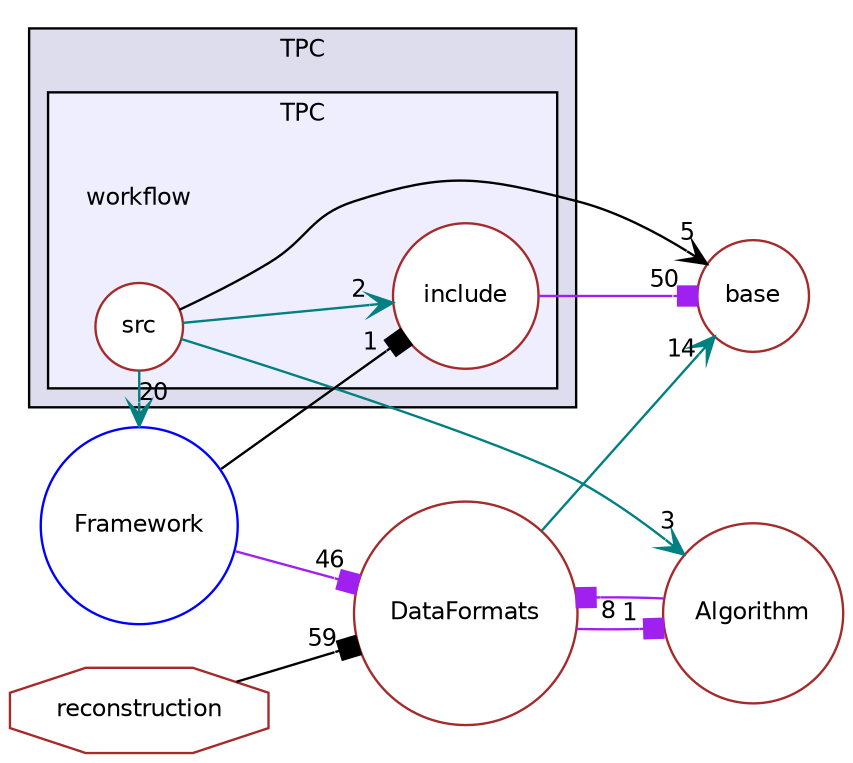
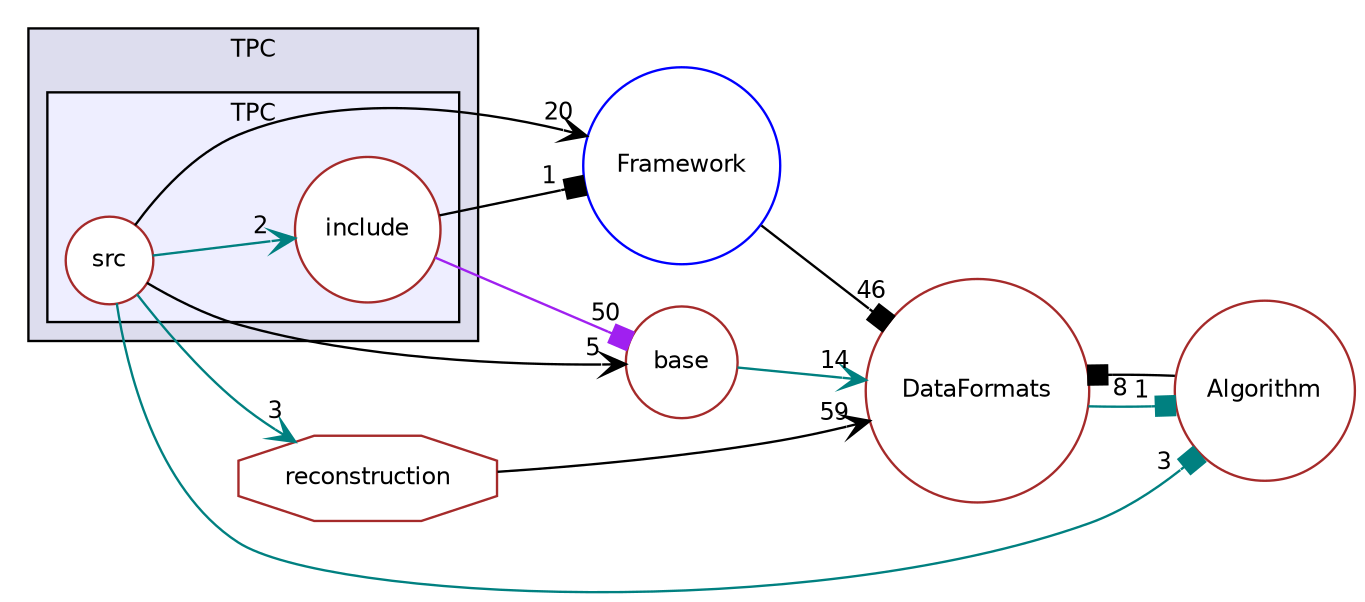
node "workflow": removed
edge "src" -> "reconstruction": added
edge "src" -> "Framework": color teal -> black
edge "Framework" -> "include": reversed
edge "src" -> "Algorithm": arrowhead vee -> box
edge "DataFormats" -> "base": reversed
edge "Framework" -> "DataFormats": color purple -> black
edge "Algorithm" -> "DataFormats": color purple -> black
edge "DataFormats" -> "Algorithm": color purple -> teal
edge "reconstruction" -> "DataFormats": arrowhead box -> vee
